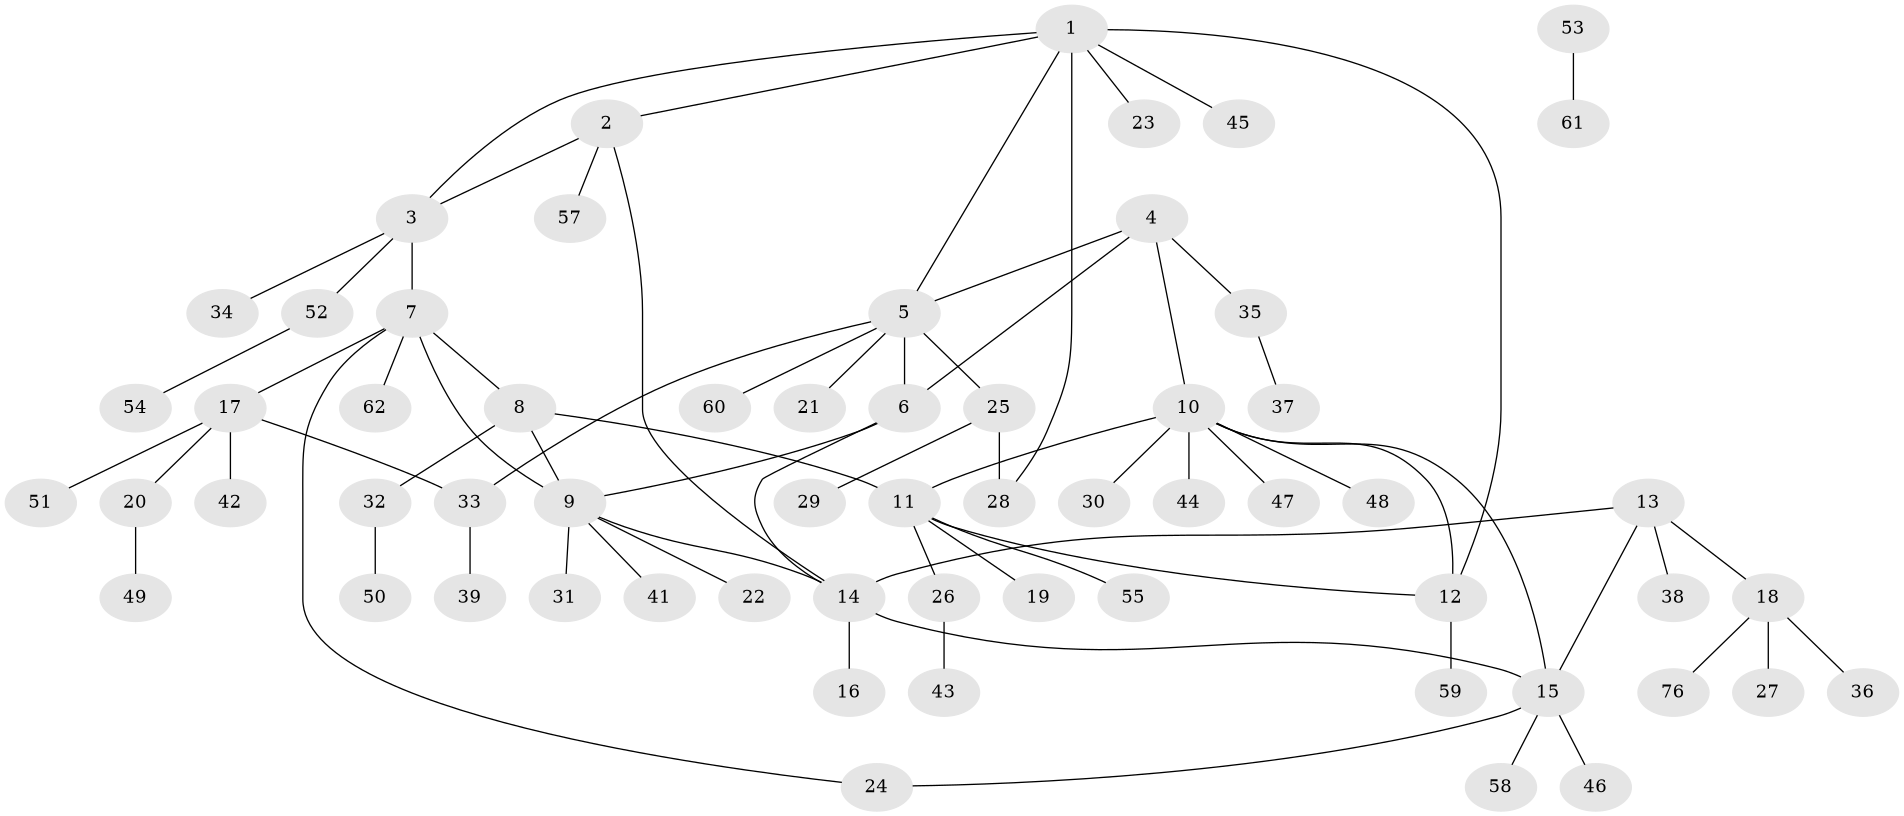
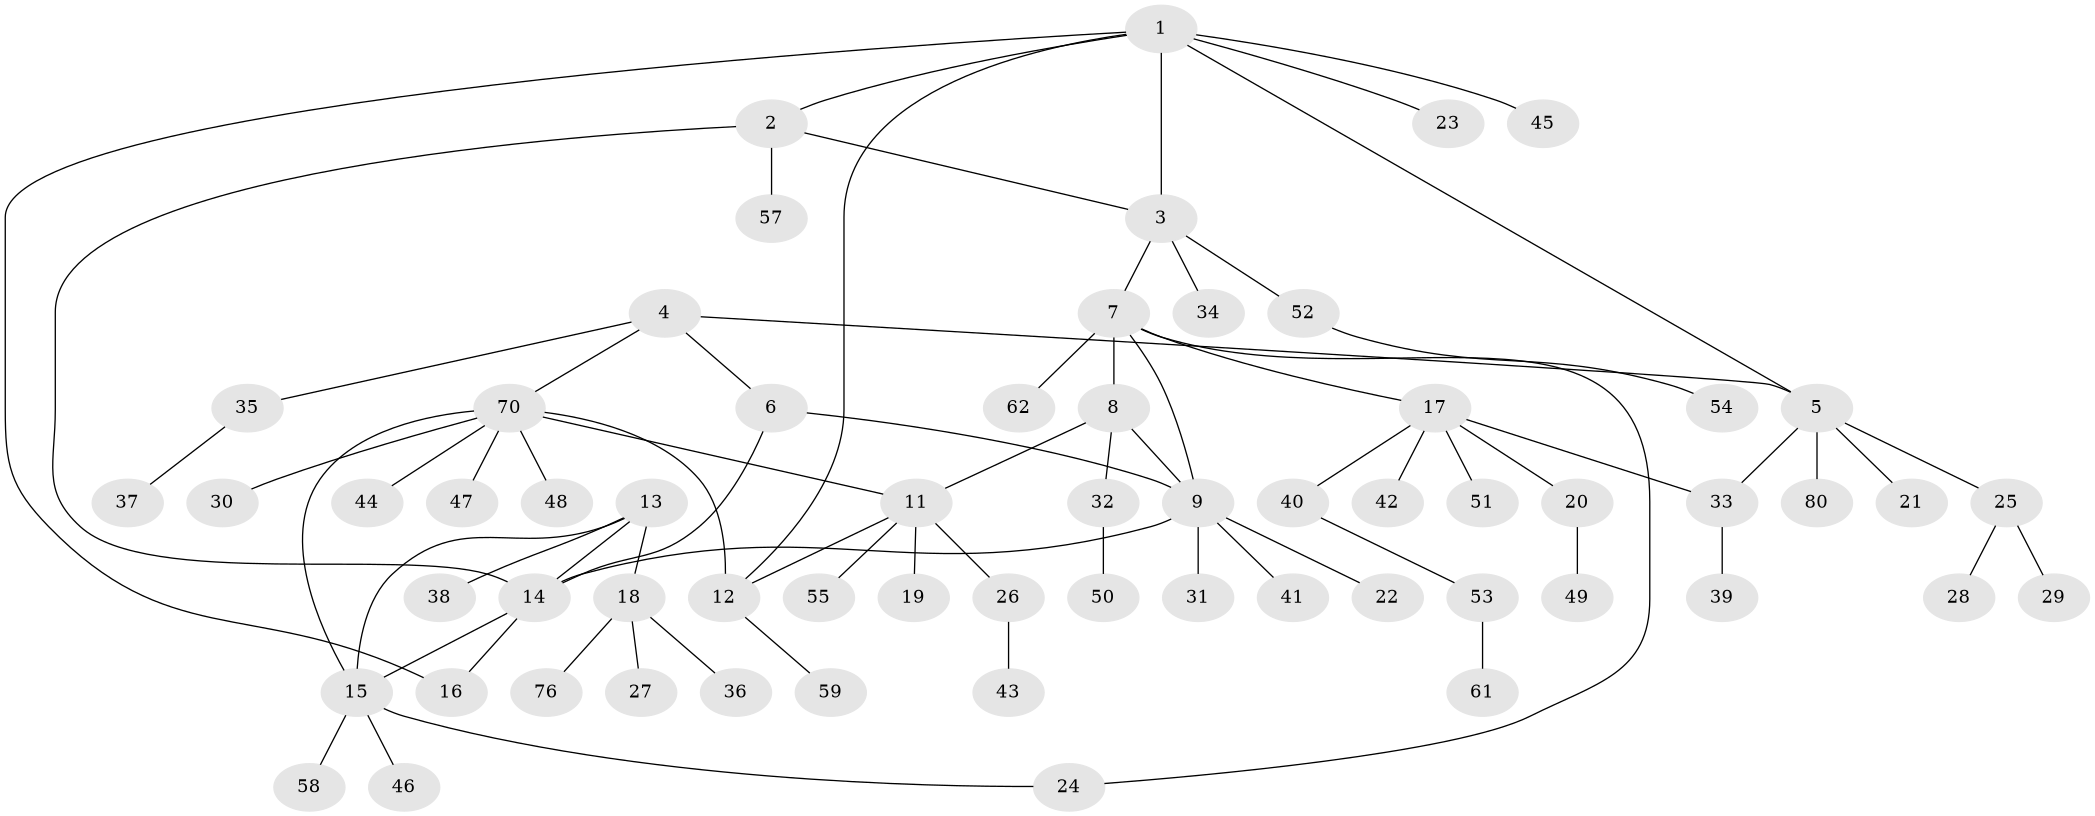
edge "1" -- "28": now "1" -- "16"
edge "5" -- "6": removed
node "60": label "60" -> "80"
node "10": label "10" -> "70"
node "40": added
